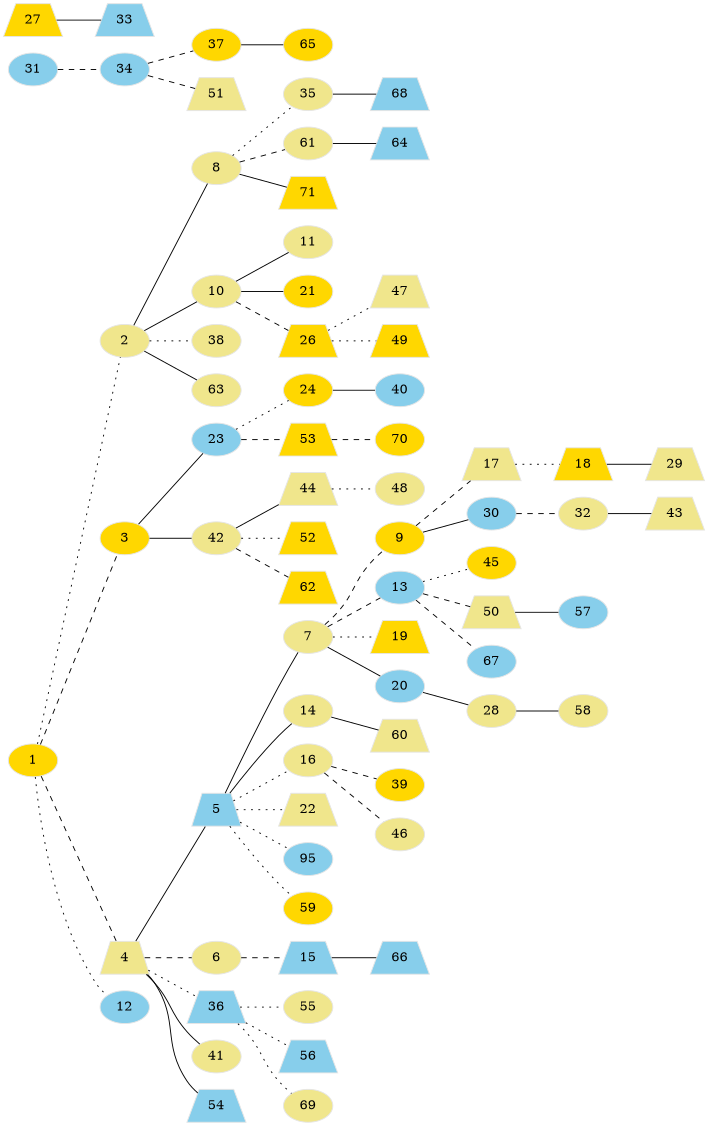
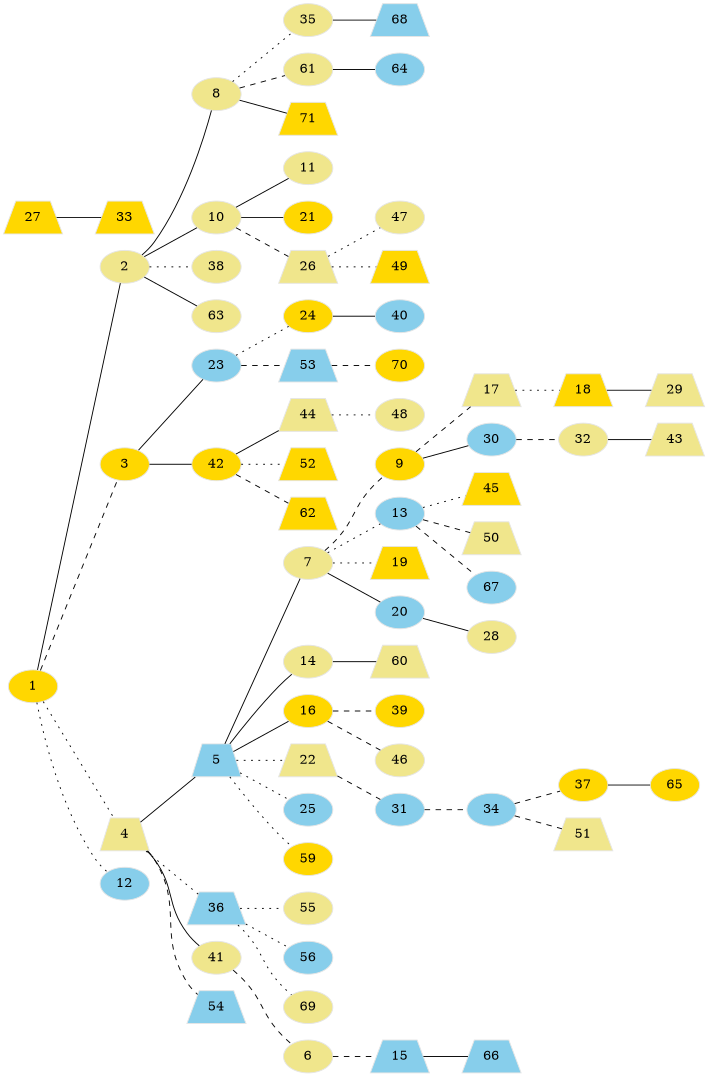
node "33": fillcolor skyblue -> gold
node "64": shape trapezium -> ellipse
node "47": shape trapezium -> ellipse
node "26": fillcolor gold -> khaki
node "53": fillcolor gold -> skyblue
node "42": fillcolor khaki -> gold
edge "2" -- "1": style dotted -> solid
node "45": shape ellipse -> trapezium
edge "13" -- "7": style dashed -> dotted
node "57": removed
node "58": removed
node "16": fillcolor khaki -> gold
edge "16" -- "5": style dotted -> solid
edge "22" -- "31": added
edge "1" -- "4": style dashed -> dotted
node "95": label "95" -> "25"
edge "4" -- "6": now "41" -- "6"
edge "4" -- "54": style solid -> dashed
node "56": shape trapezium -> ellipse
